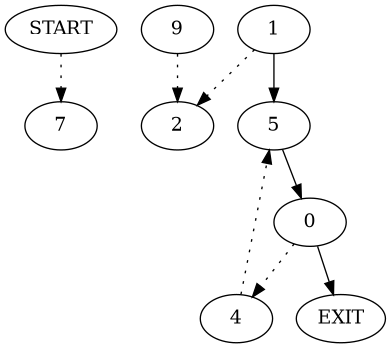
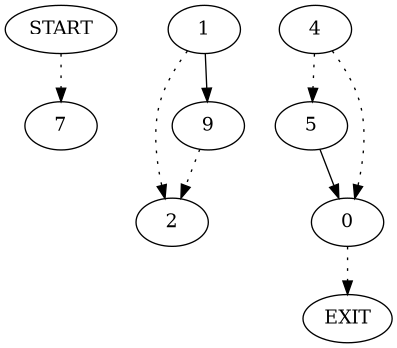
edge "1" -> "5": now "1" -> "9"
edge "0" -> "EXIT": style solid -> dotted
edge "0" -> "4": reversed
